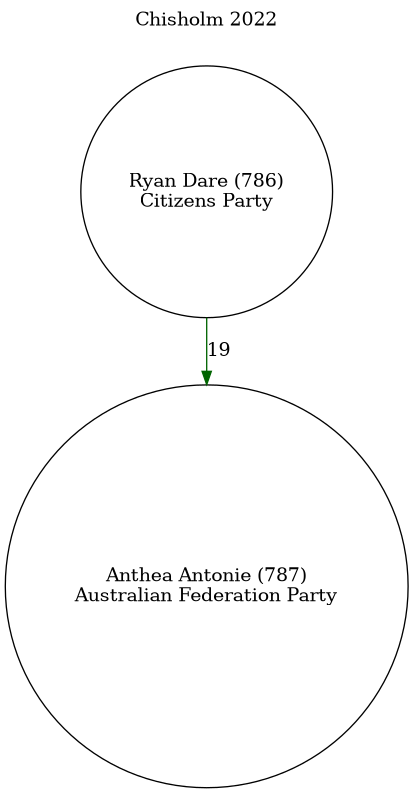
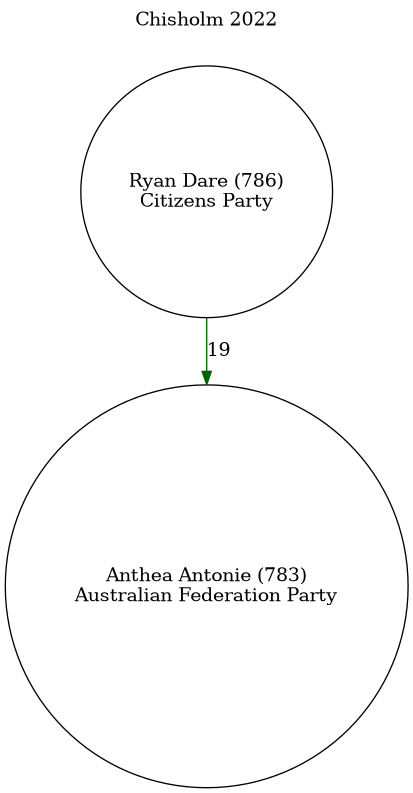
node "Anthea Antonie (787) Australian Federation Party": label "Anthea Antonie (787) Australian Federation Party" -> "Anthea Antonie (783) Australian Federation Party"
